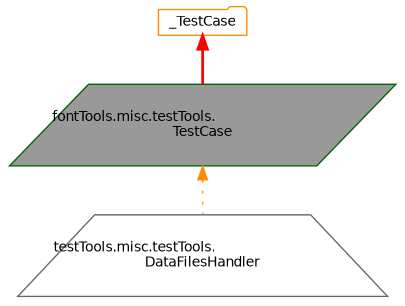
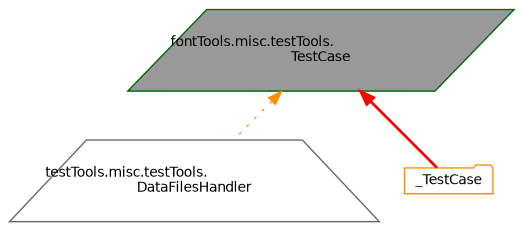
edge "fontTools.misc.testTools. TestCase" -> "_TestCase": reversed
